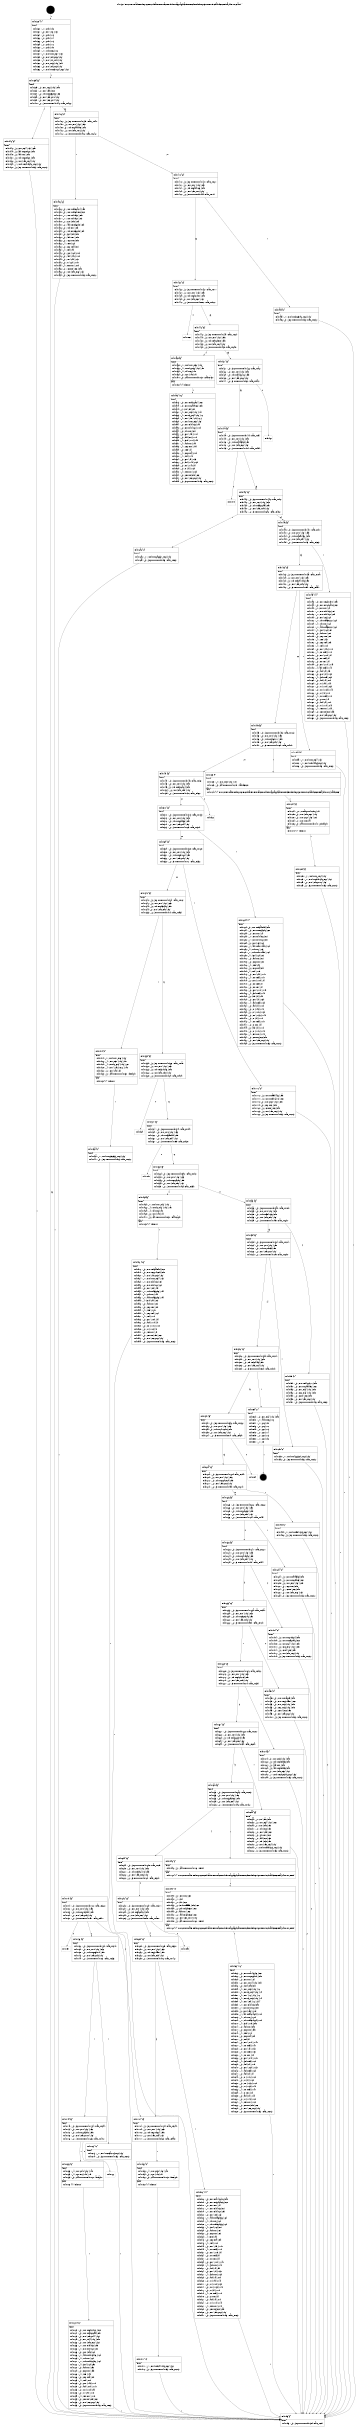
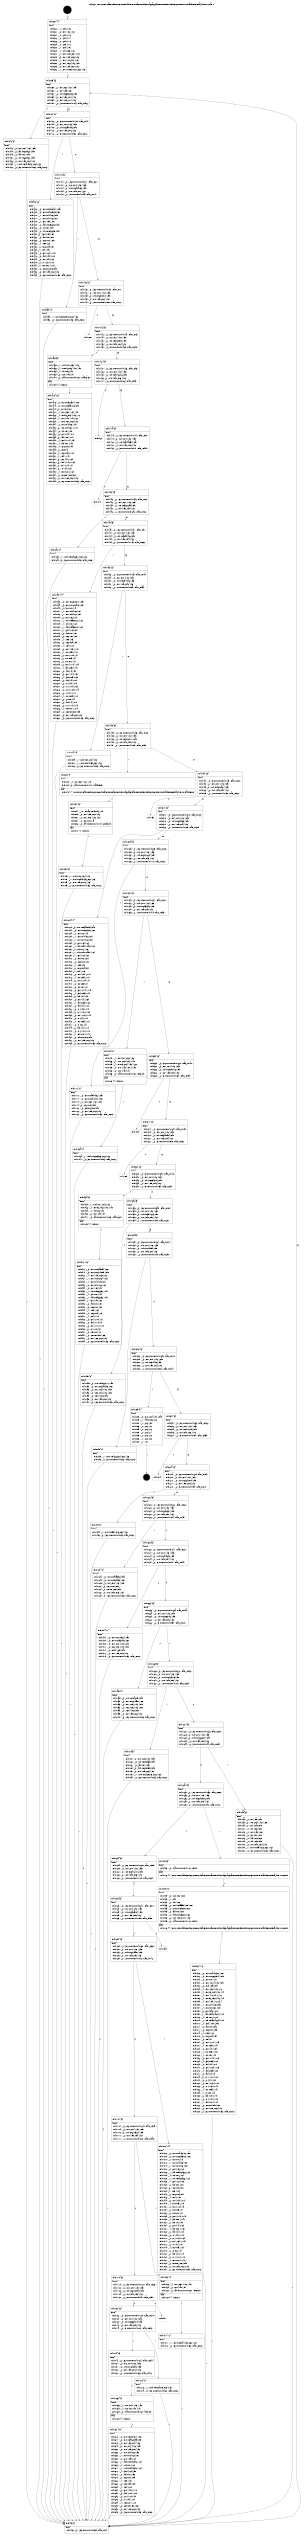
edge "0x40171d [25]" -> "0x401704 [25]": reversed
node "0x401768": removed
